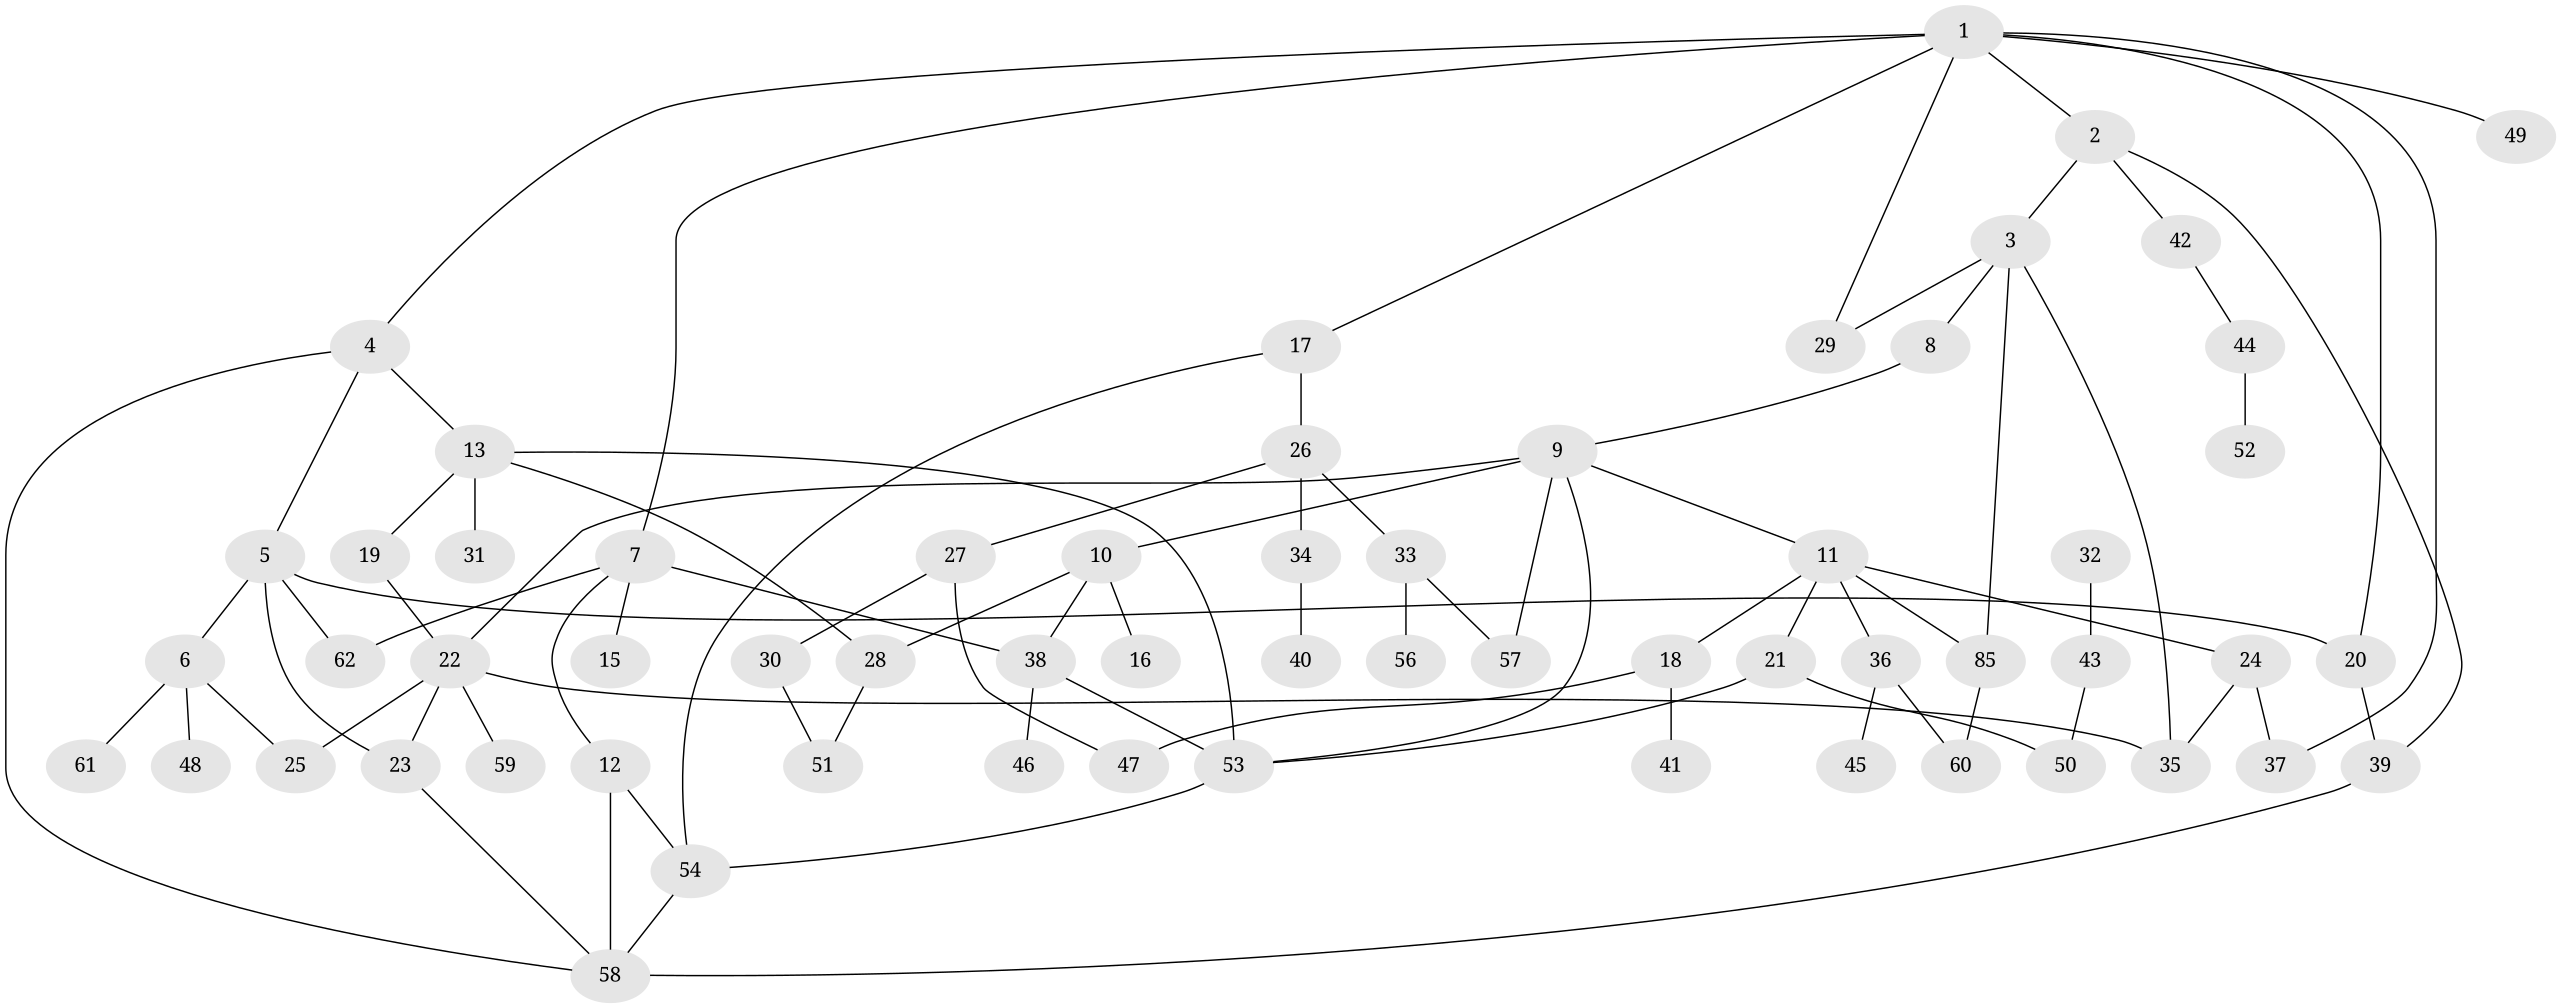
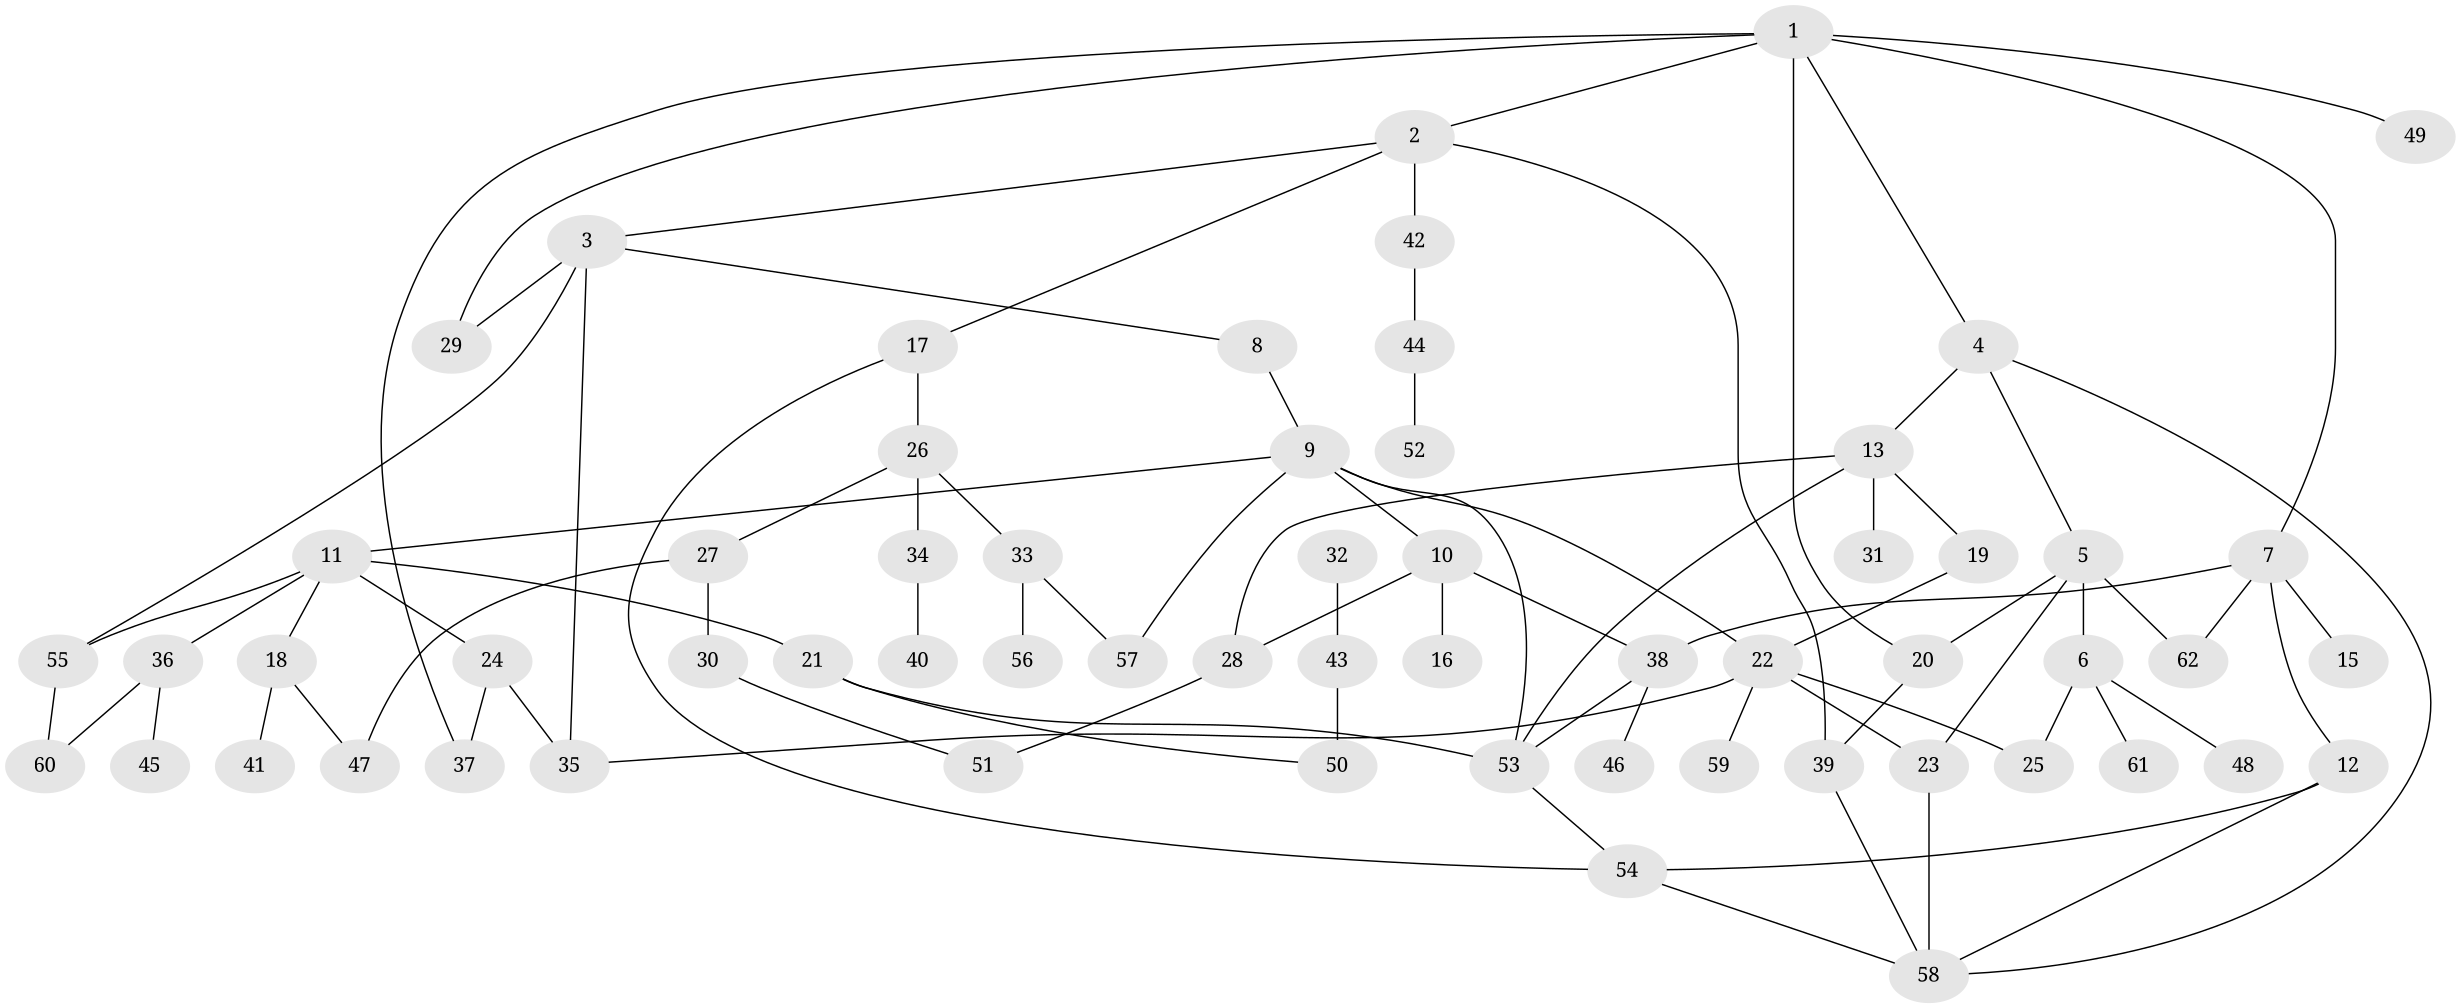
edge "1" -- "17": now "2" -- "17"
node "85": label "85" -> "55"
